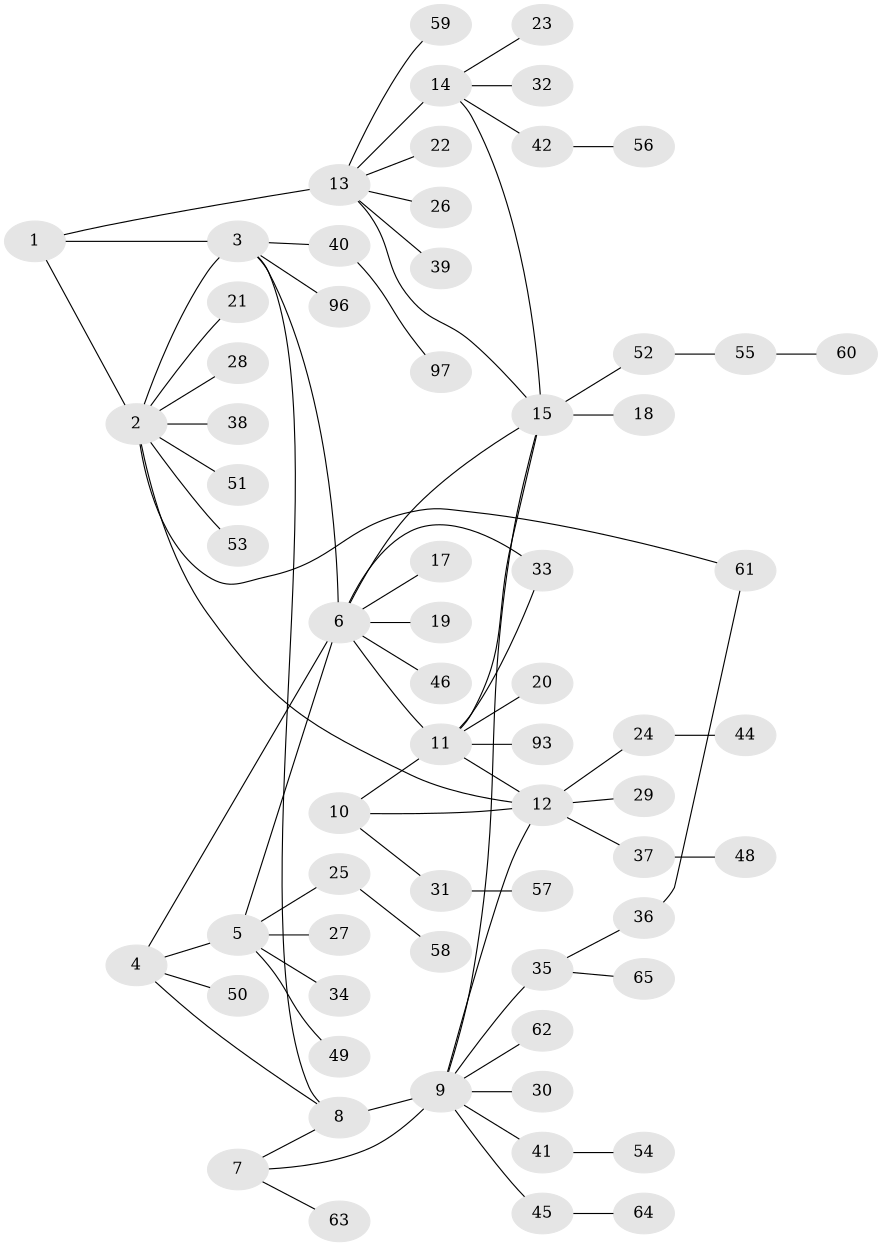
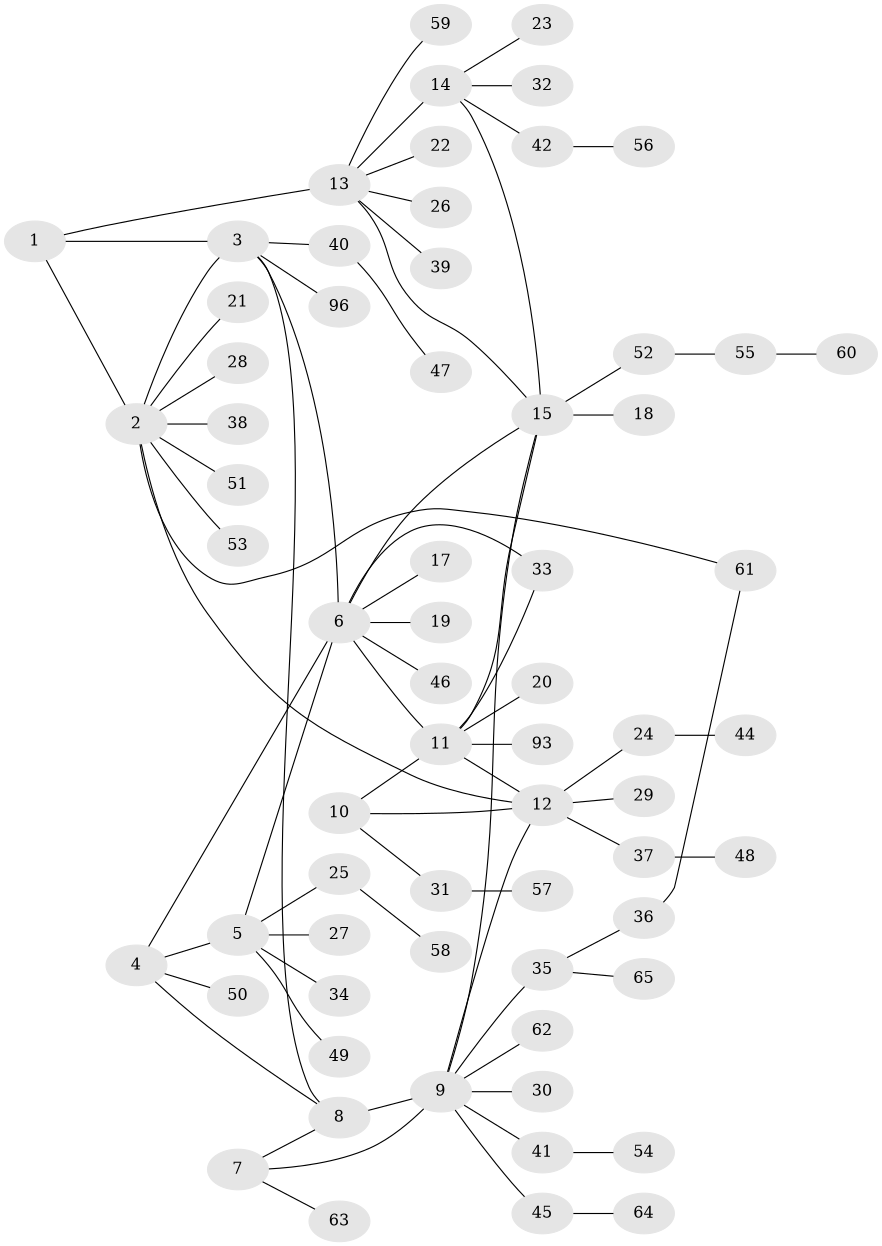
node "97": label "97" -> "47"
